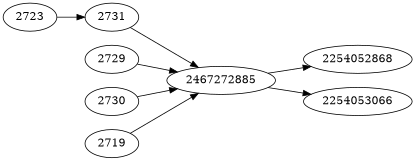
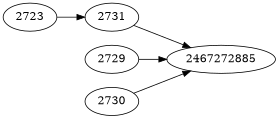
node "2254052868": removed
node "2254053066": removed
node "2719": removed
